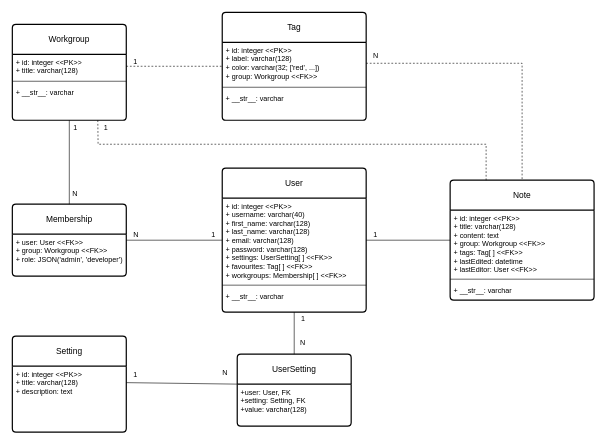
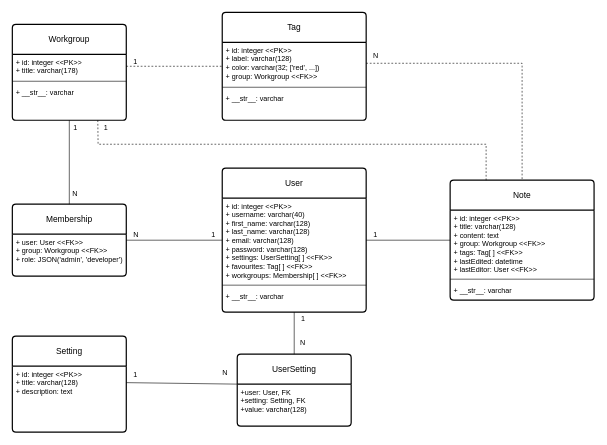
node "+ id: integer <<PK>> + title: varchar(128)": label "+ id: integer <<PK>> + title: varchar(128)" -> "+ id: integer <<PK>> + title: varchar(178)"
